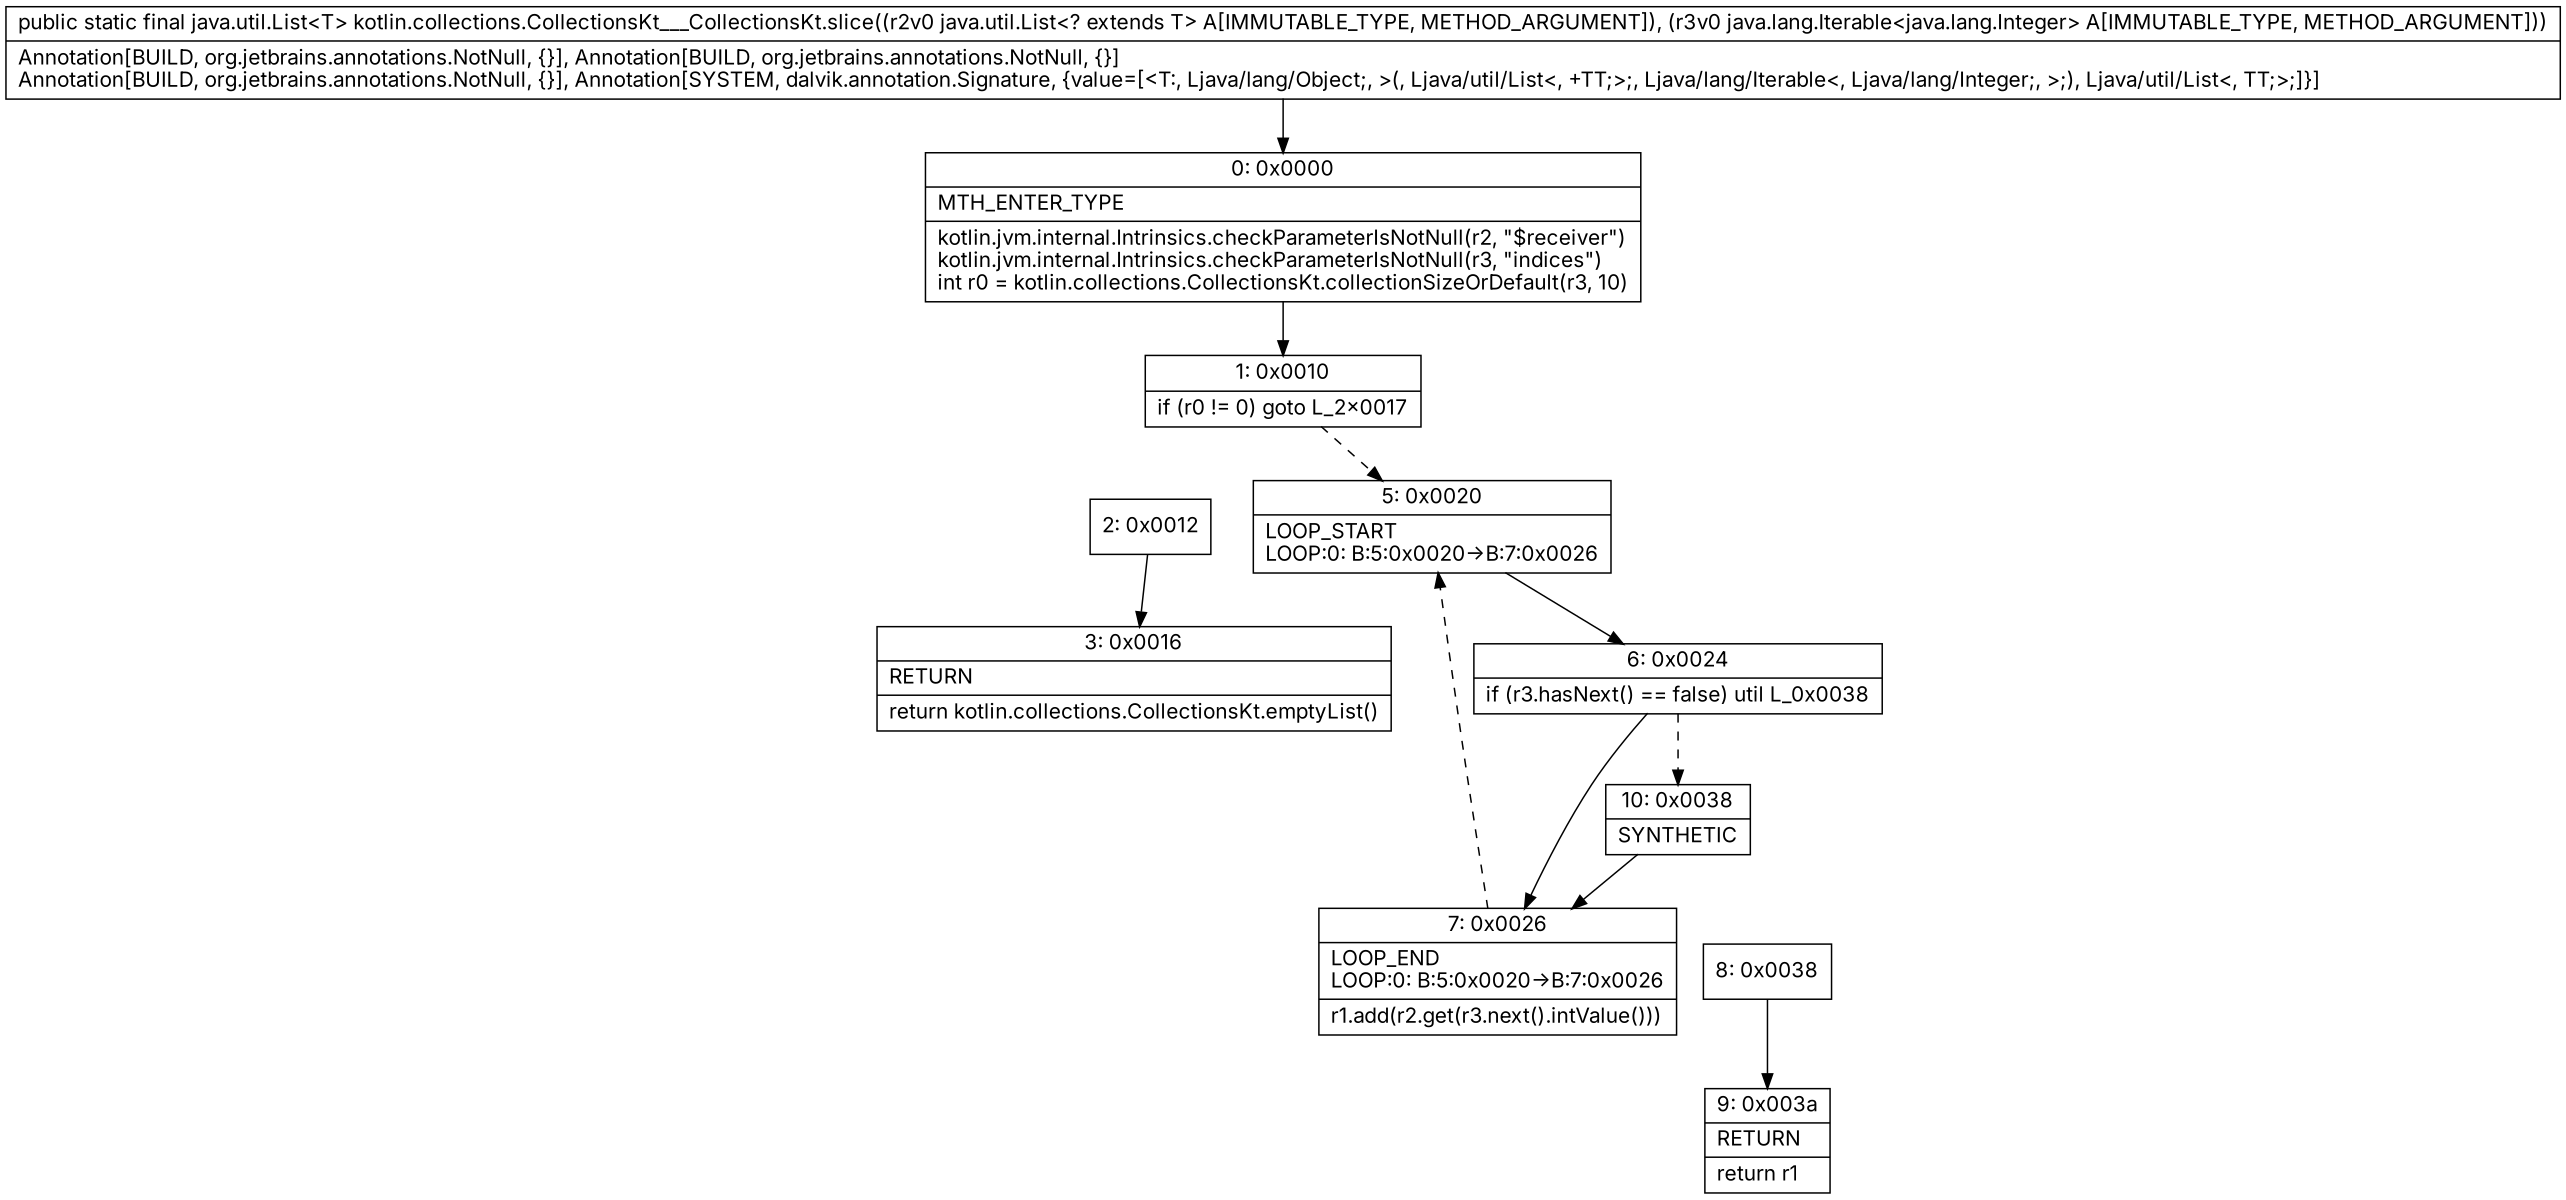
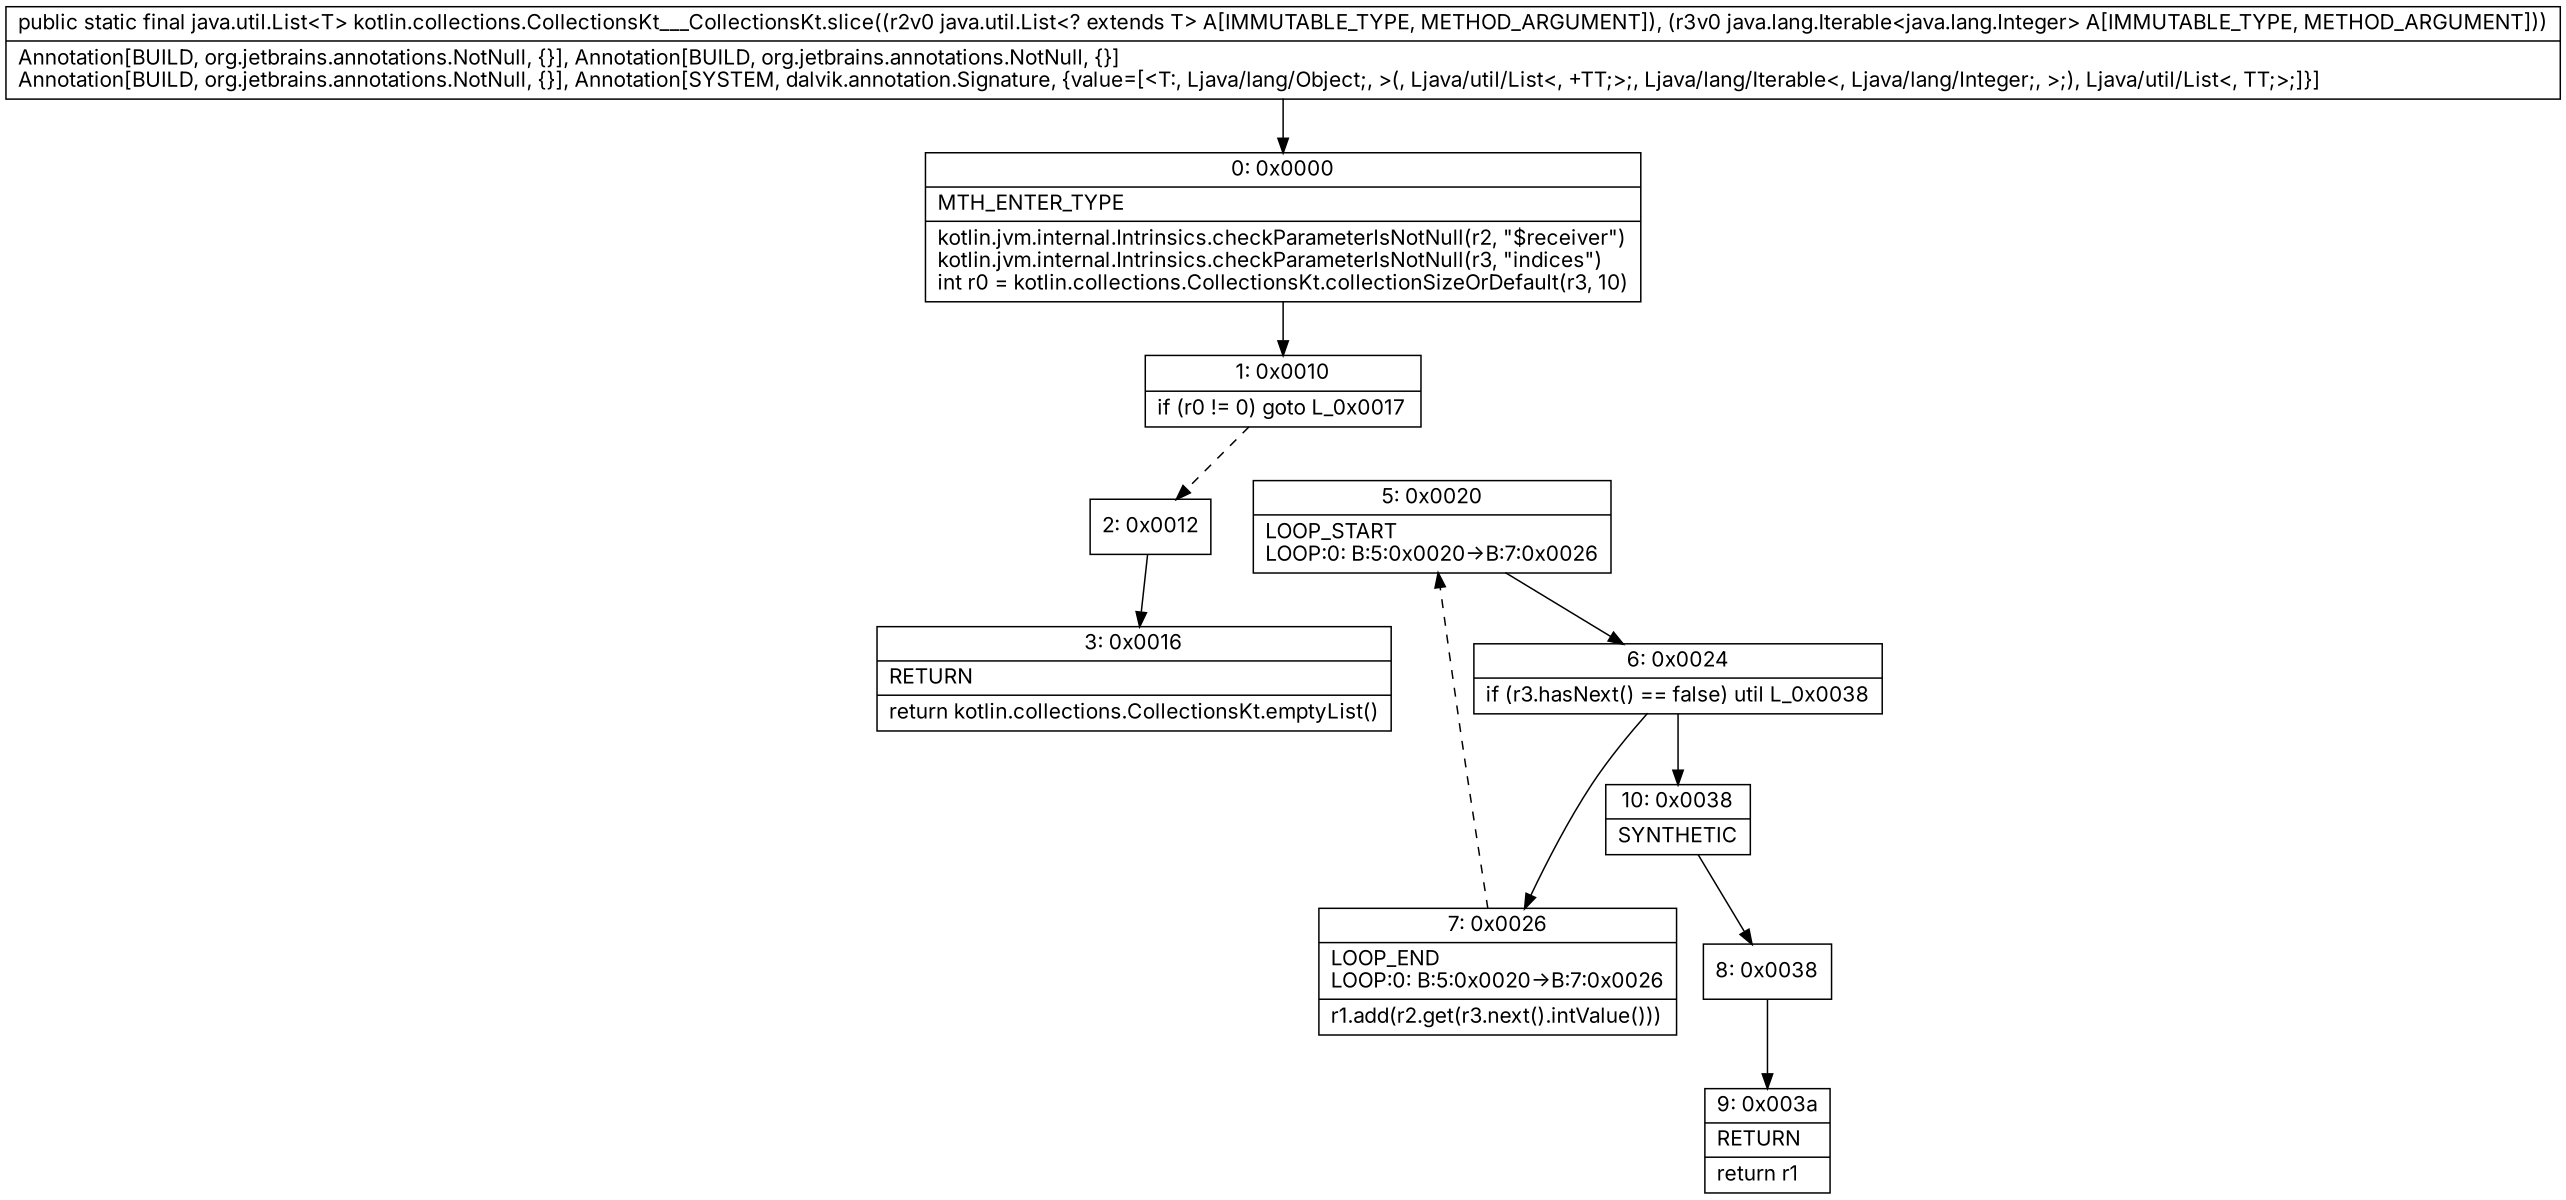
node "1: 0x0010": text "if (r0 != 0) goto L_2x0017" -> "if (r0 != 0) goto L_0x0017"
edge "1: 0x0010" -> "5: 0x0020": now "1: 0x0010" -> "2: 0x0012"
edge "6: 0x0024" -> "10: 0x0038": style dashed -> solid
edge "10: 0x0038" -> "7: 0x0026": now "10: 0x0038" -> "8: 0x0038"
